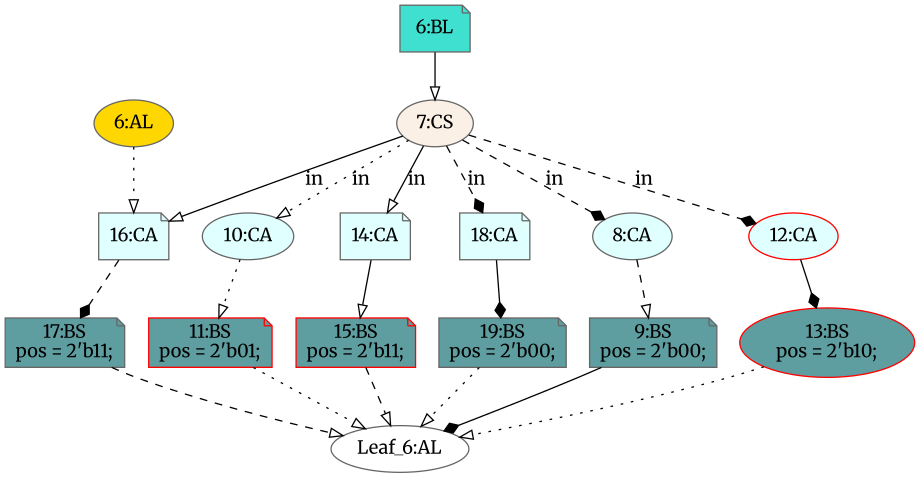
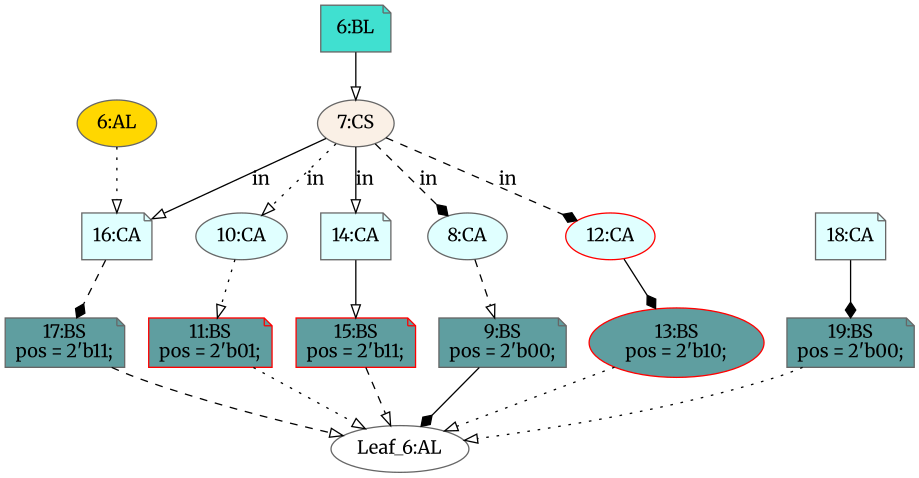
edge "7:CS" -> "18:CA": removed, label "in"
